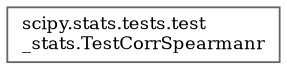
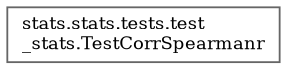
node "scipy.stats.tests.test _stats.TestCorrSpearmanr": label "scipy.stats.tests.test _stats.TestCorrSpearmanr" -> "stats.stats.tests.test _stats.TestCorrSpearmanr"
